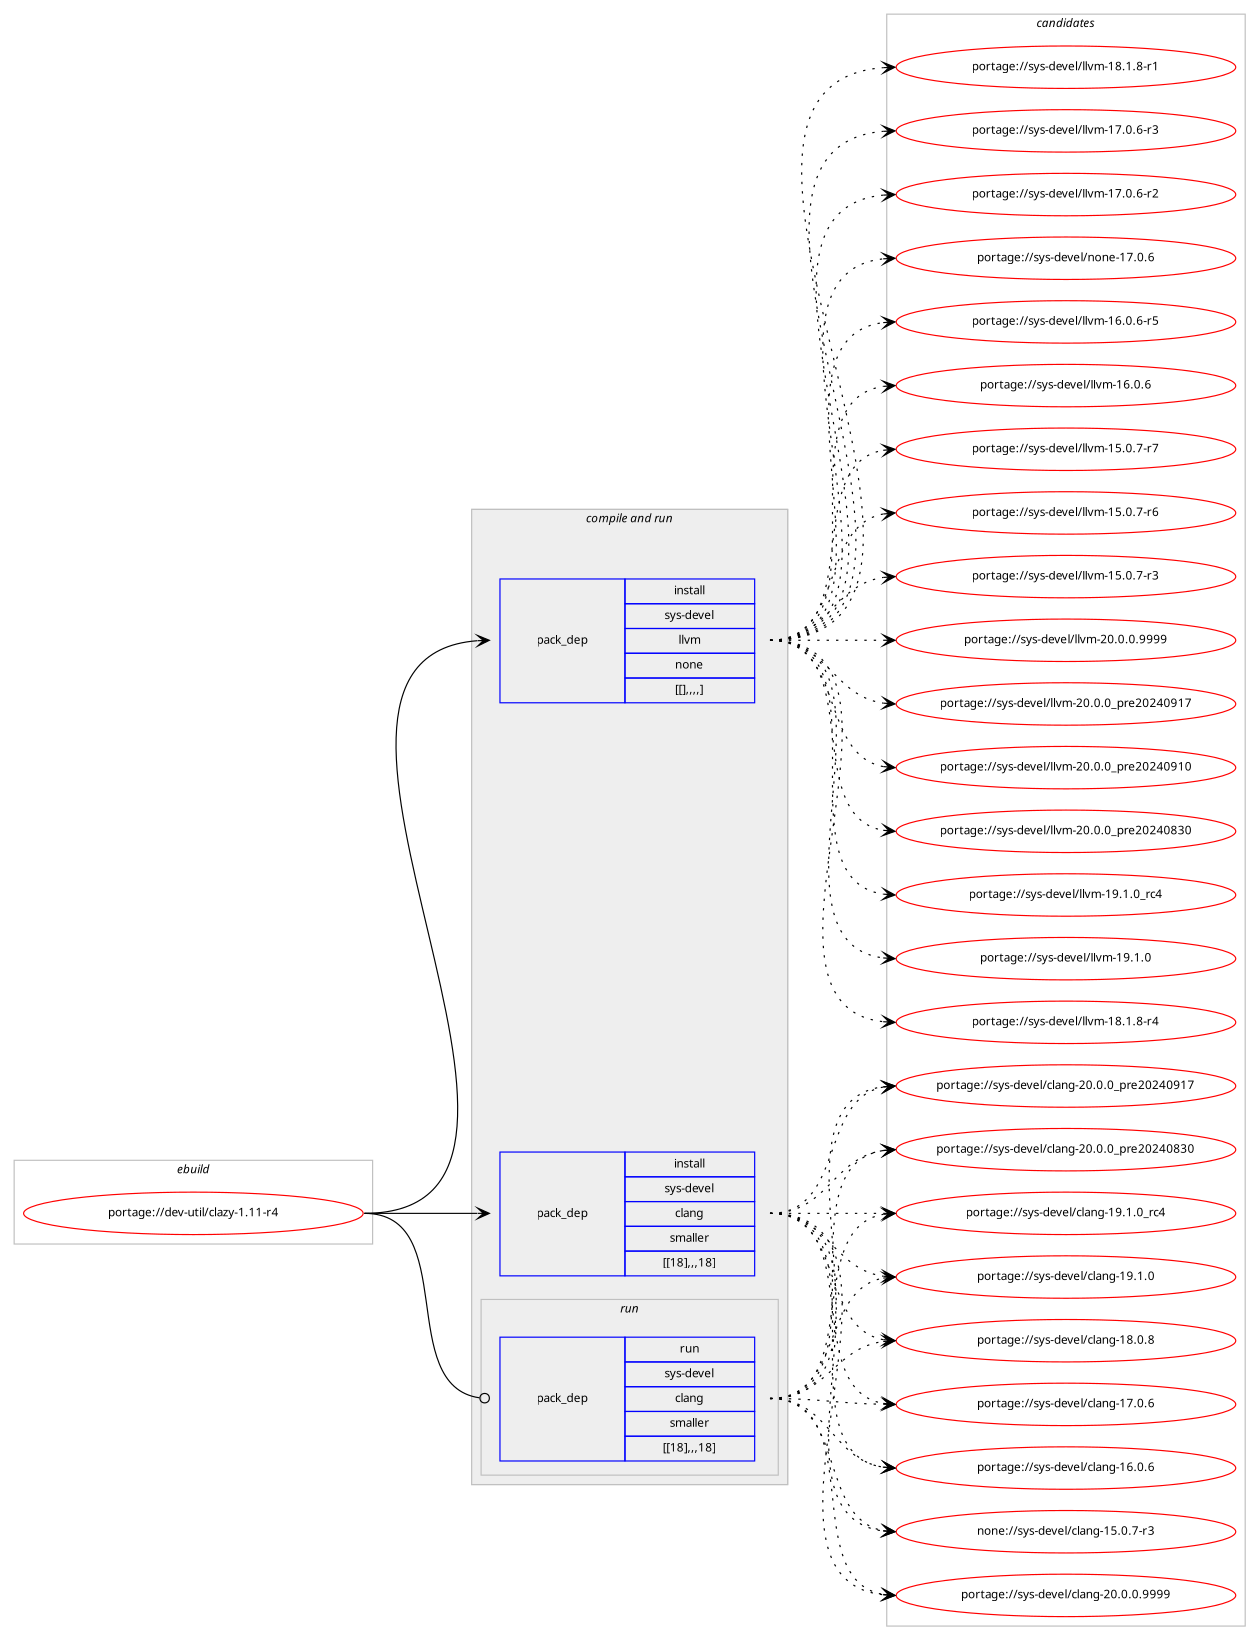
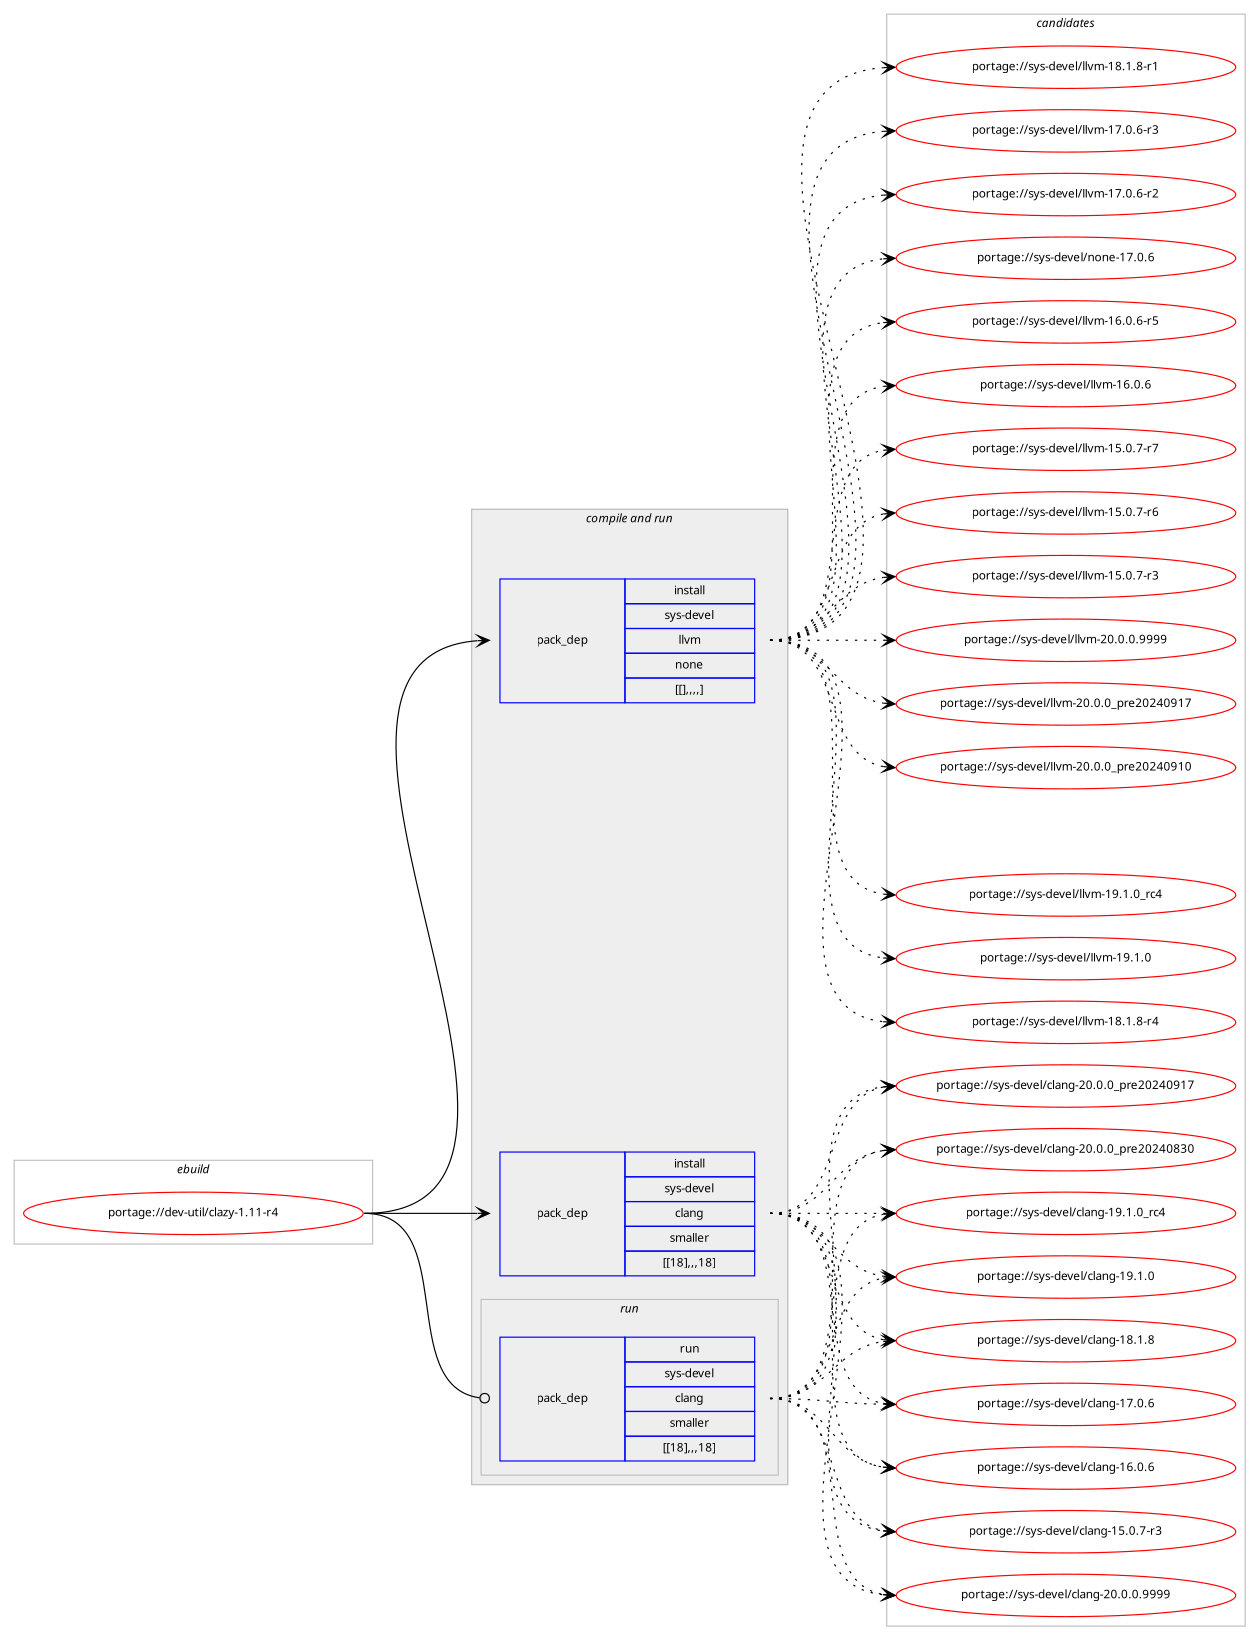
node "portage://sys-devel/llvm-20.0.0_pre20240830": removed
node "portage://sys-devel/clang-18.0.8": label "portage://sys-devel/clang-18.0.8" -> "portage://sys-devel/clang-18.1.8"
node "none://sys-devel/clang-15.0.7-r3": label "none://sys-devel/clang-15.0.7-r3" -> "portage://sys-devel/clang-15.0.7-r3"
